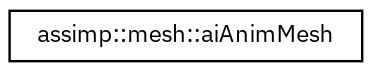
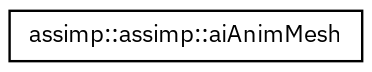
node "assimp::mesh::aiAnimMesh": label "assimp::mesh::aiAnimMesh" -> "assimp::assimp::aiAnimMesh"
